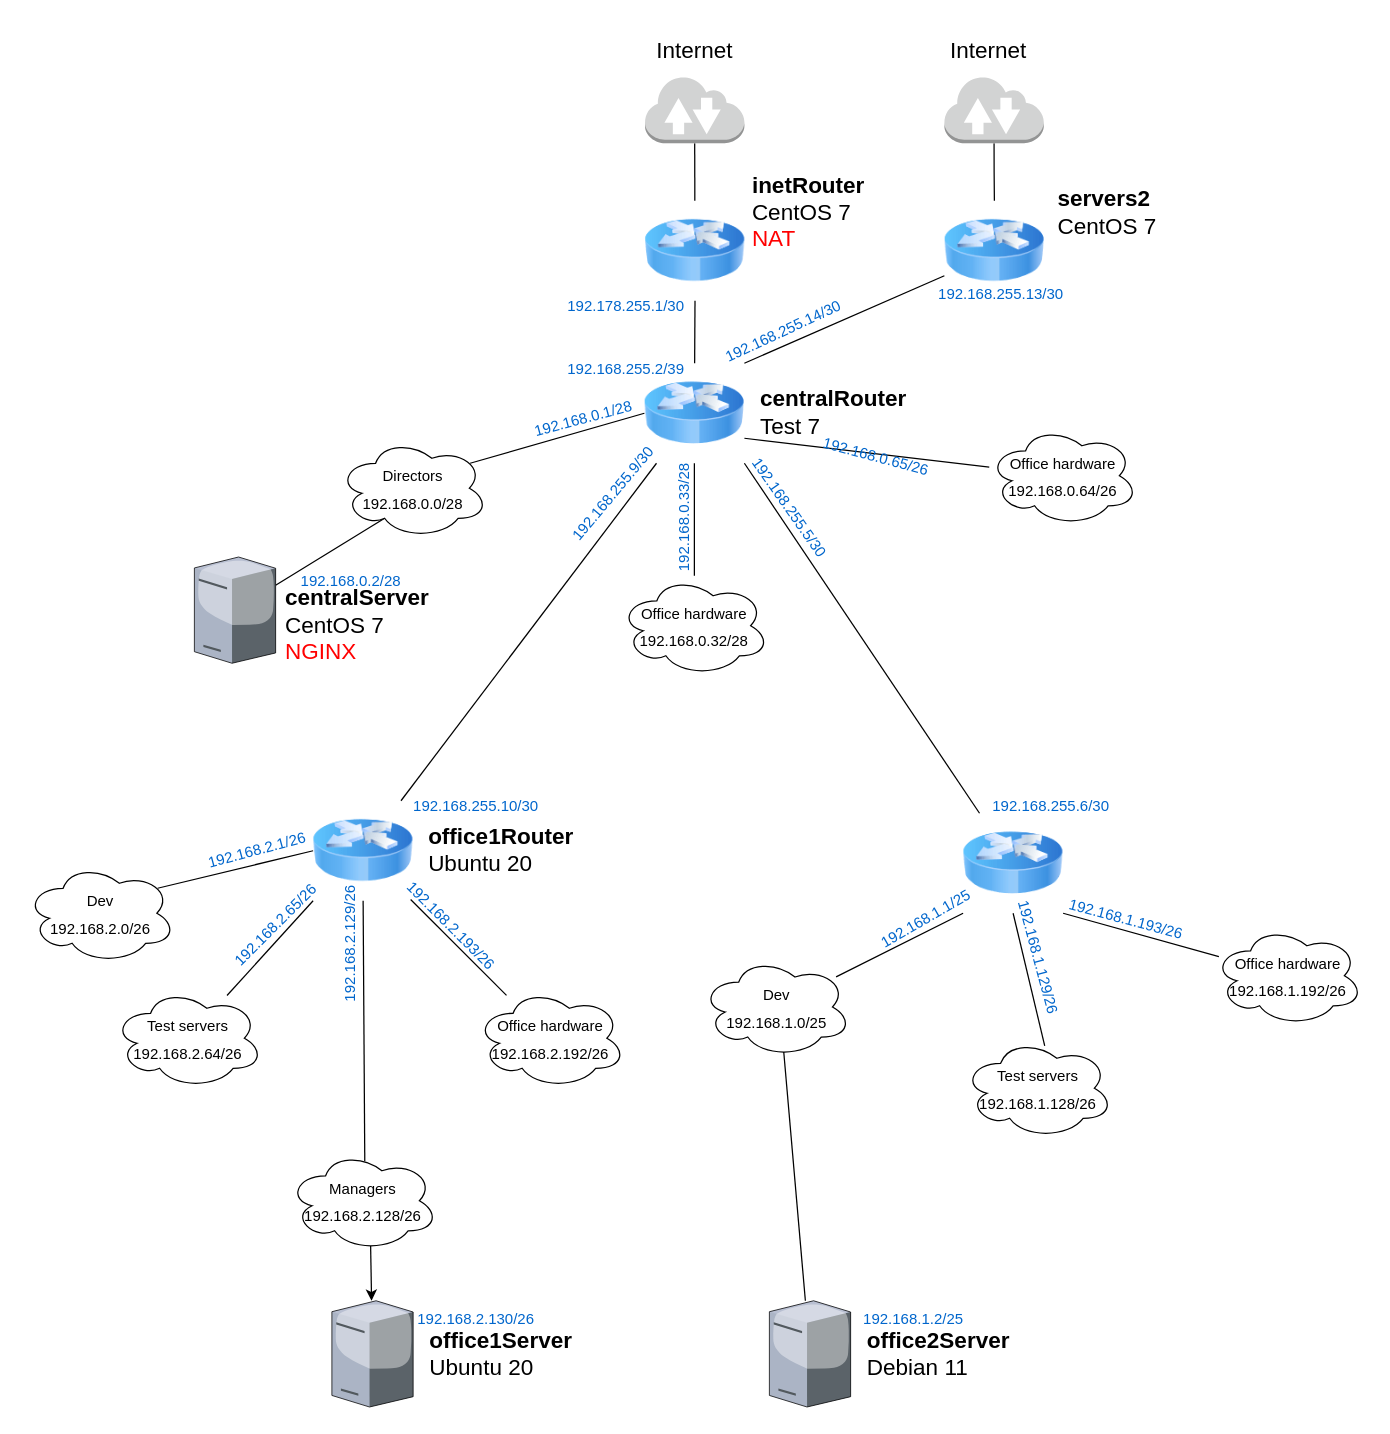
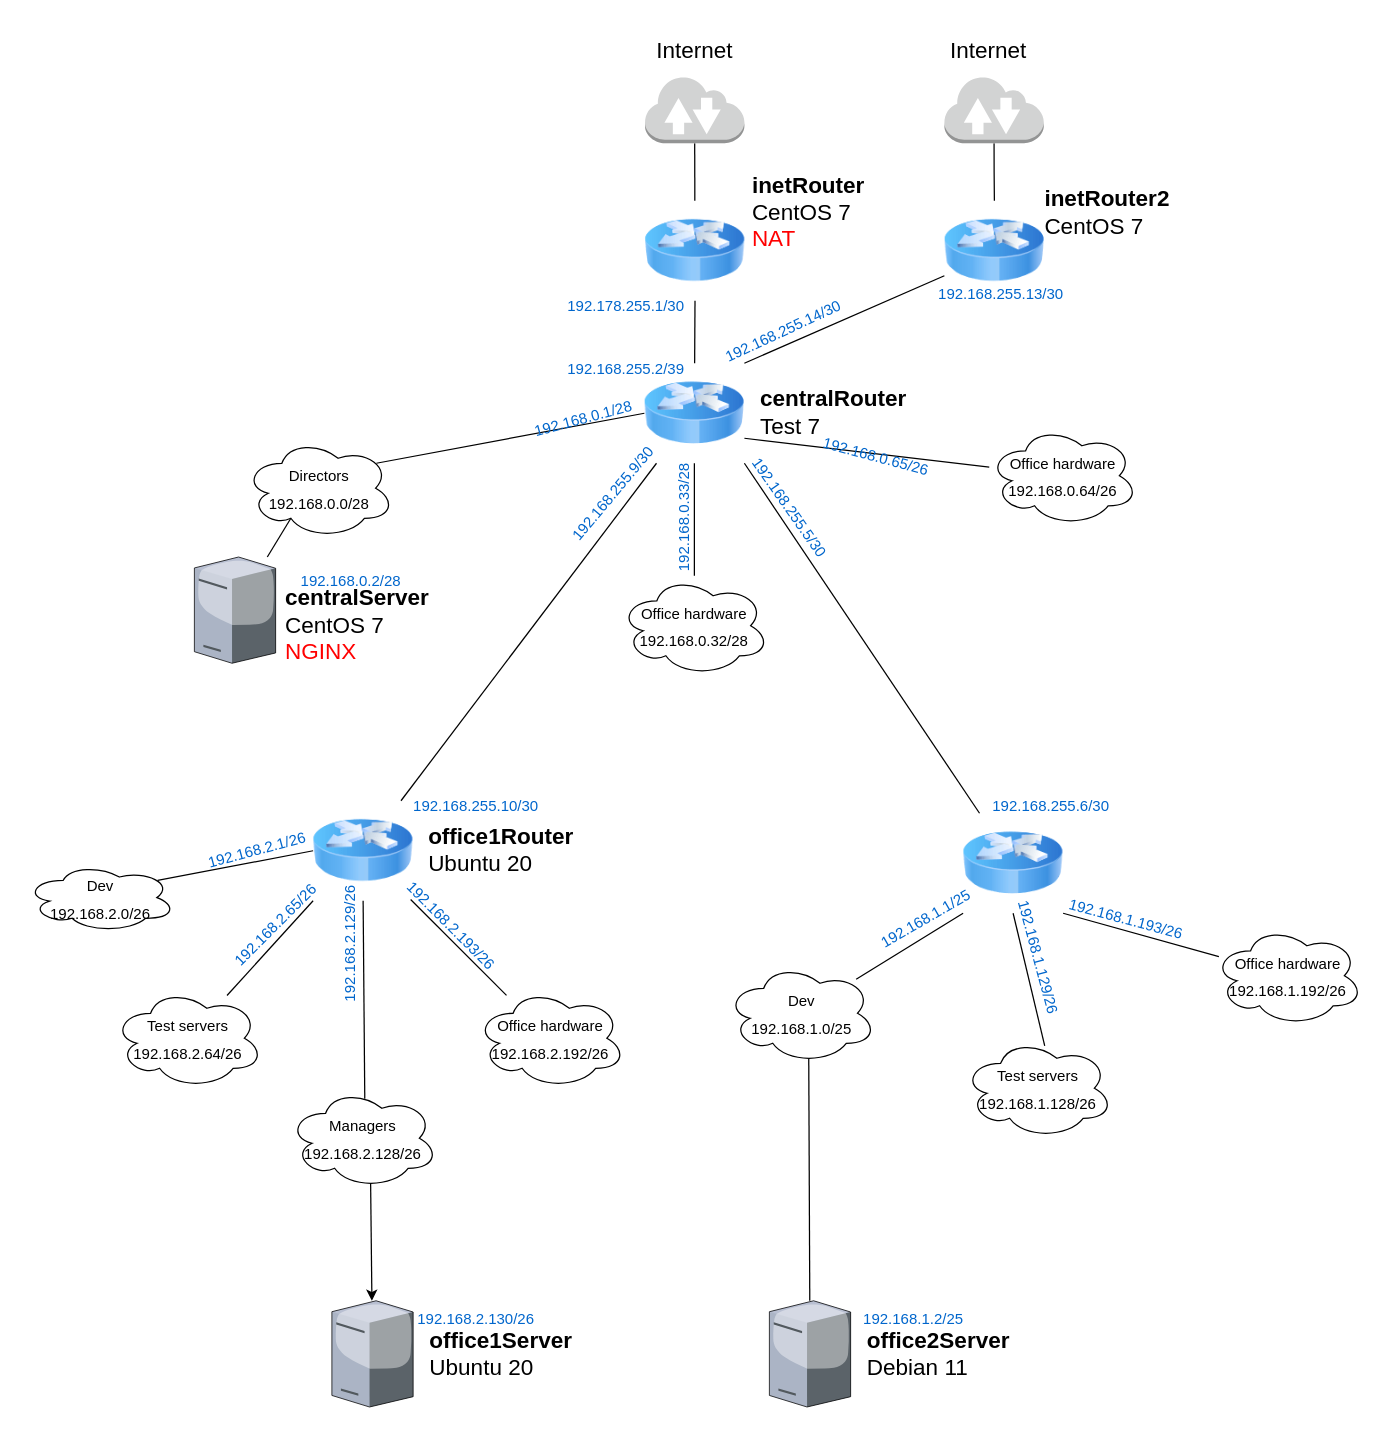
node "servers2 CentOS 7": label "servers2 CentOS 7" -> "inetRouter2 CentOS 7"
node "Directors 192.168.0.0/28": moved (413, 488) -> (319, 488)
node "Dev 192.168.2.0/26": size 150x100 -> 150x69
node "Dev 192.168.1.0/25": moved (776, 1007) -> (801, 1013)
node "Managers 192.168.2.128/26": moved (363, 1201) -> (363, 1138)
